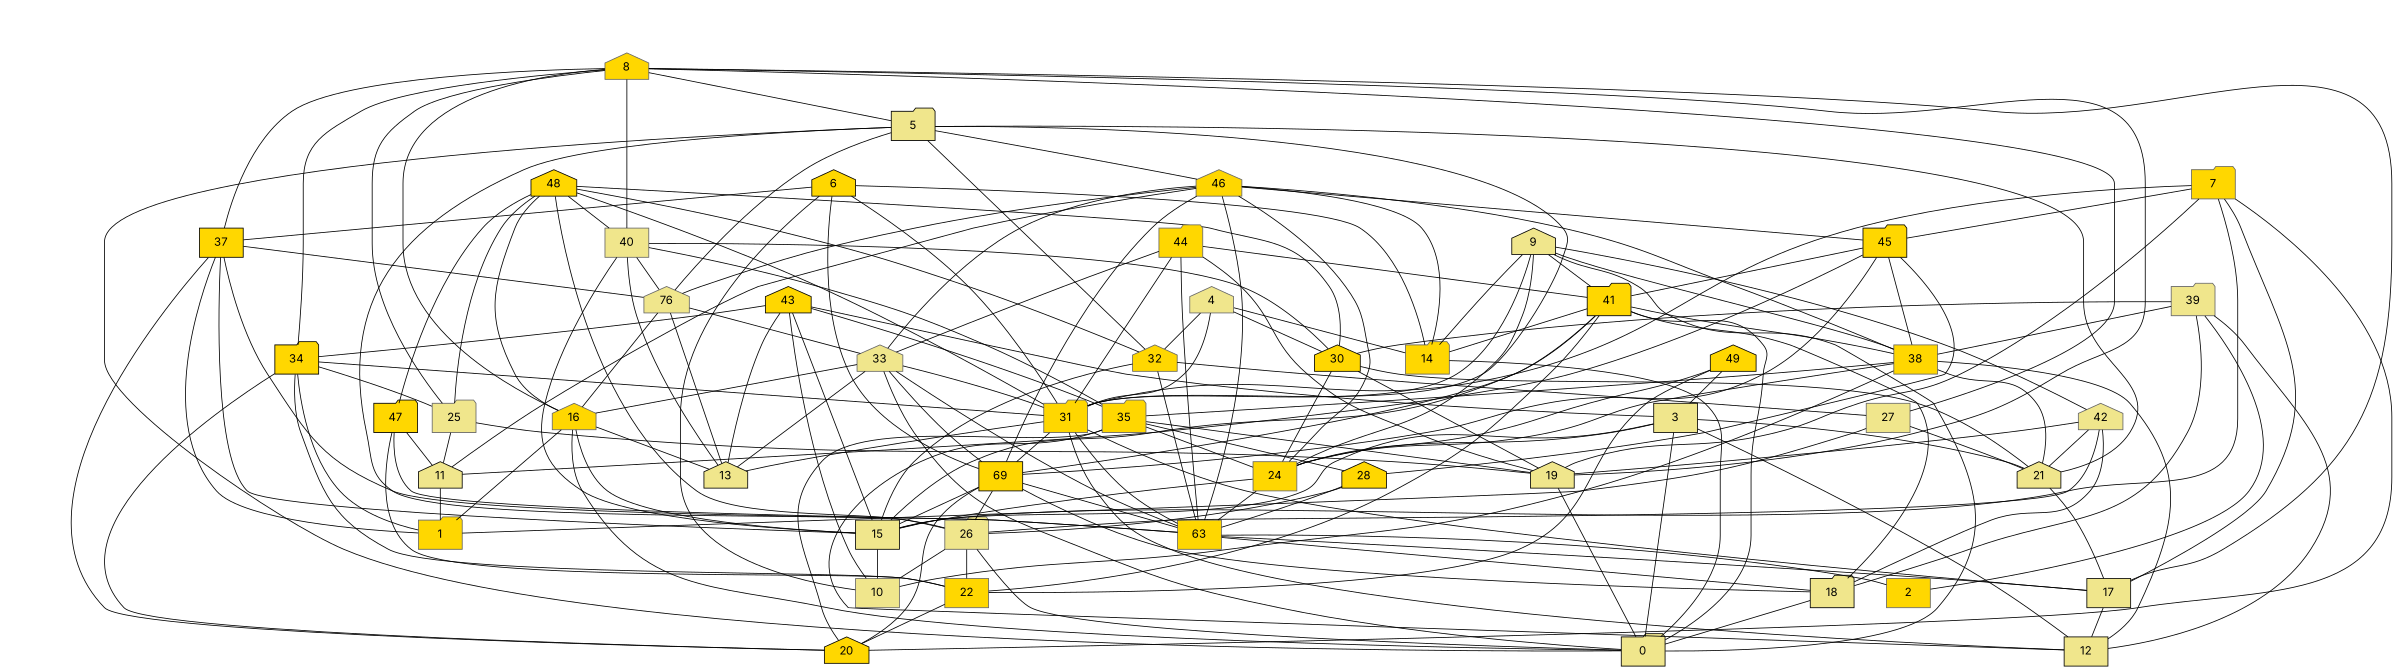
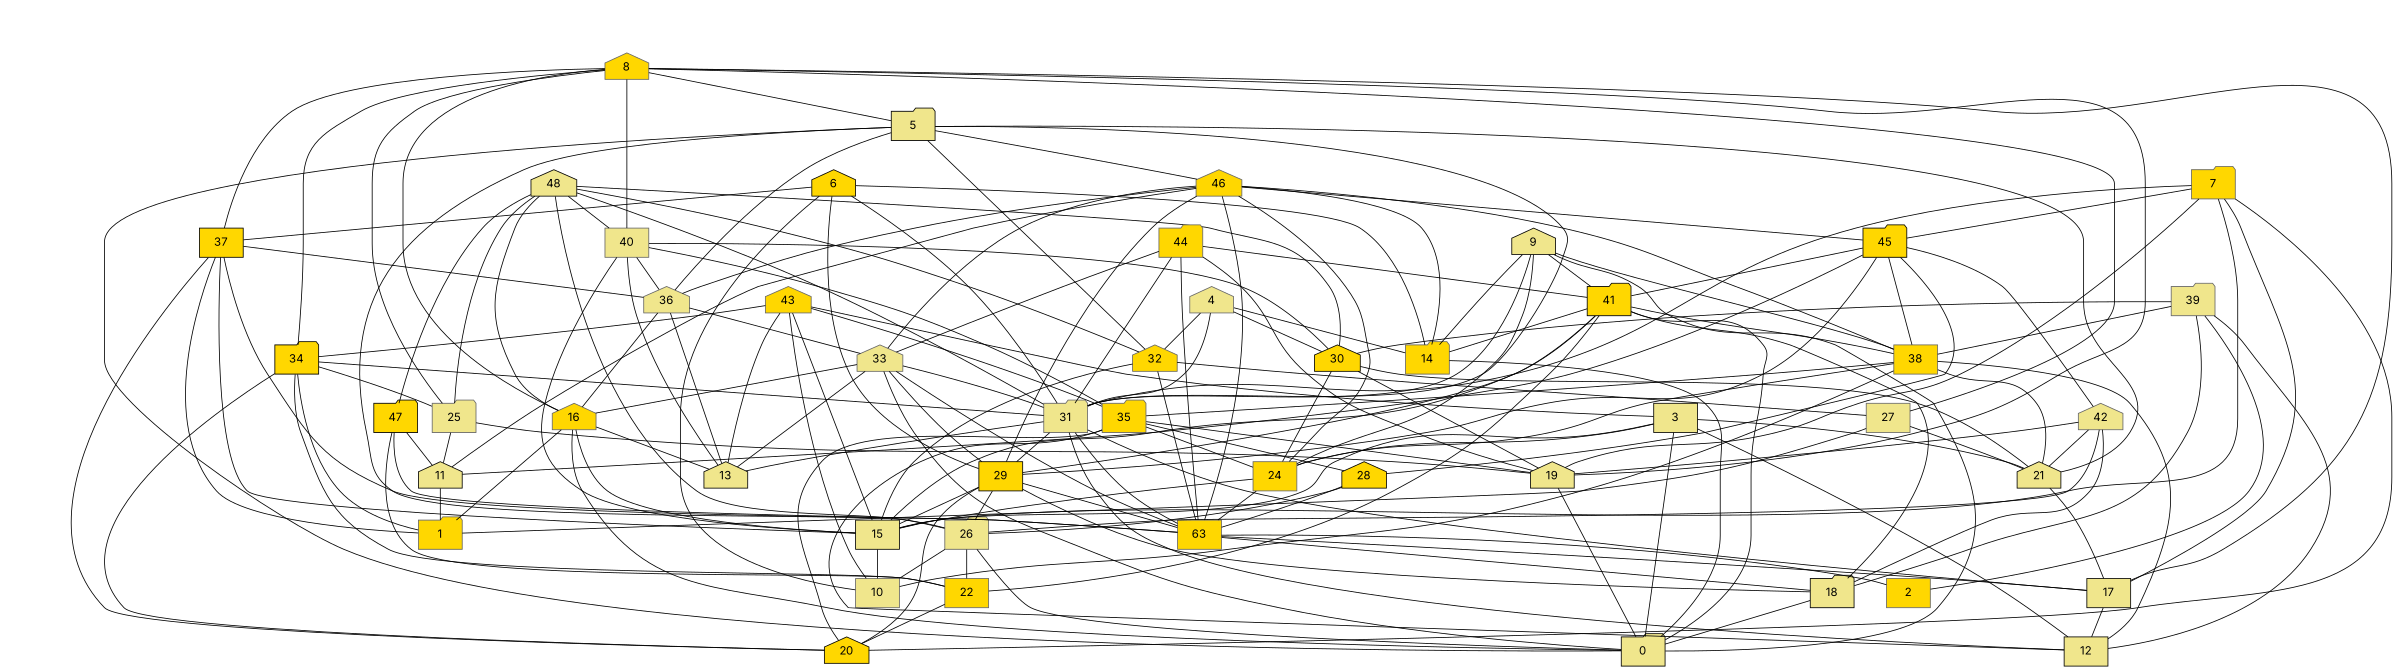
node "48": fillcolor gold -> khaki
node "76": label "76" -> "36"
node "43": color black -> gray40
edge "9" -- "42": now "45" -- "42"
node "49": removed
node "31": fillcolor gold -> khaki
node "69": label "69" -> "29"
